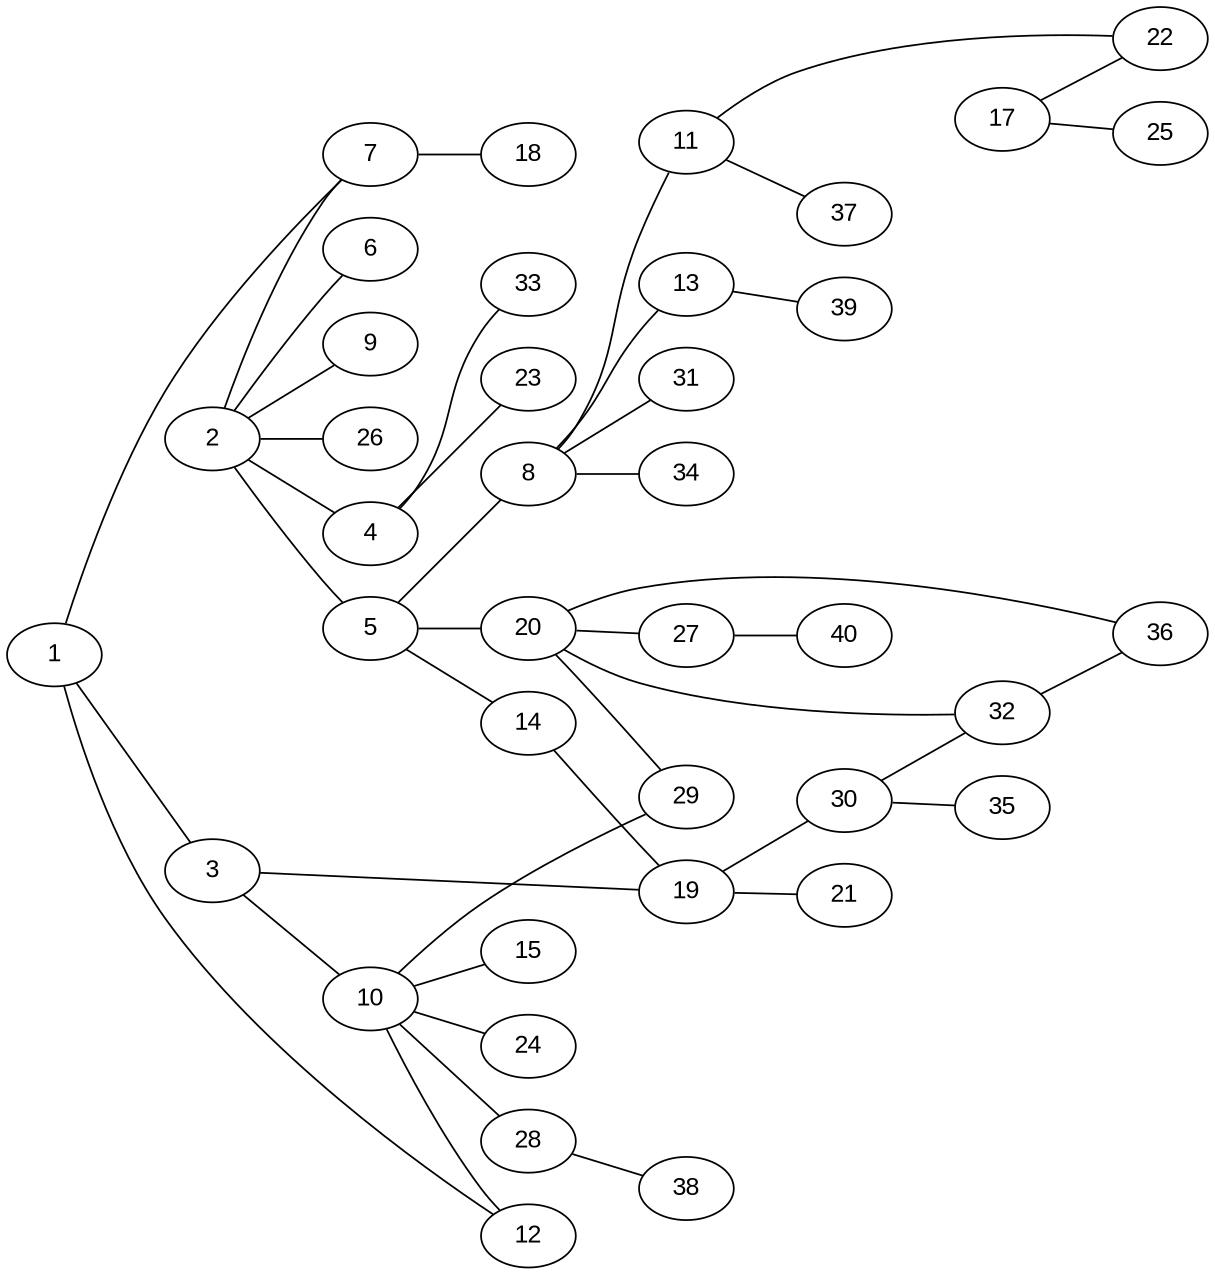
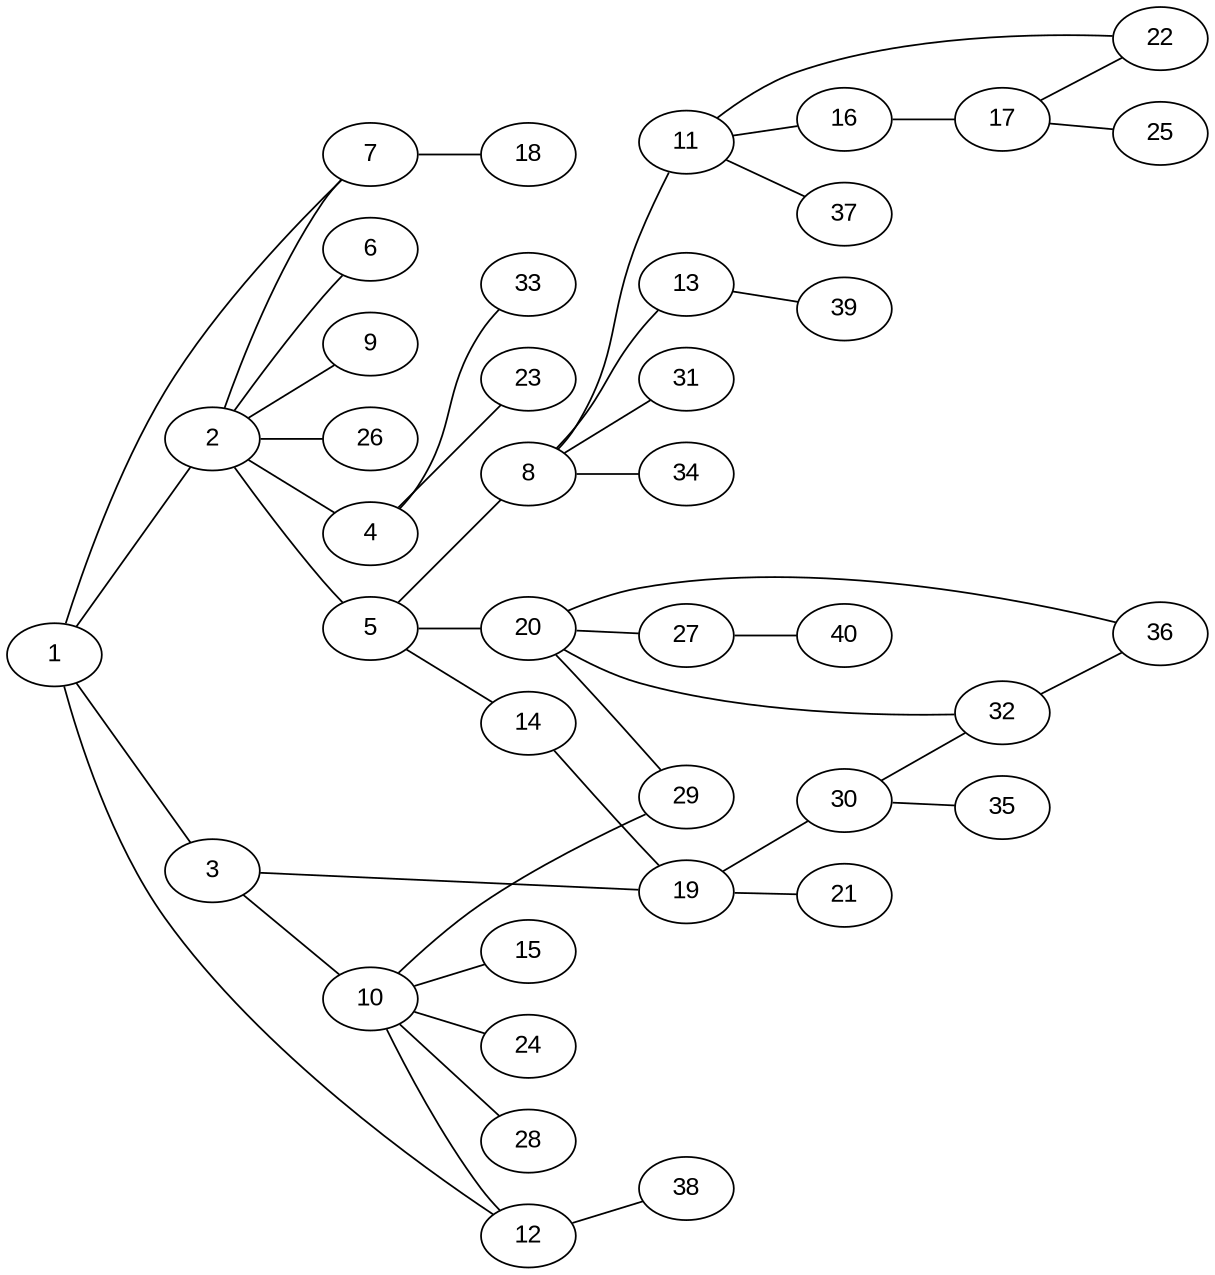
node "16": added
edge "2" -- "1": added
edge "28" -- "38": now "12" -- "38"
